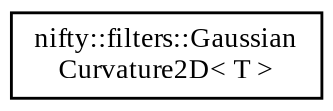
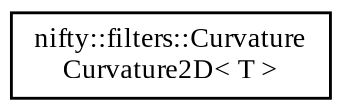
node "nifty::filters::Gaussian Curvature2D< T >": label "nifty::filters::Gaussian Curvature2D< T >" -> "nifty::filters::Curvature Curvature2D< T >"
